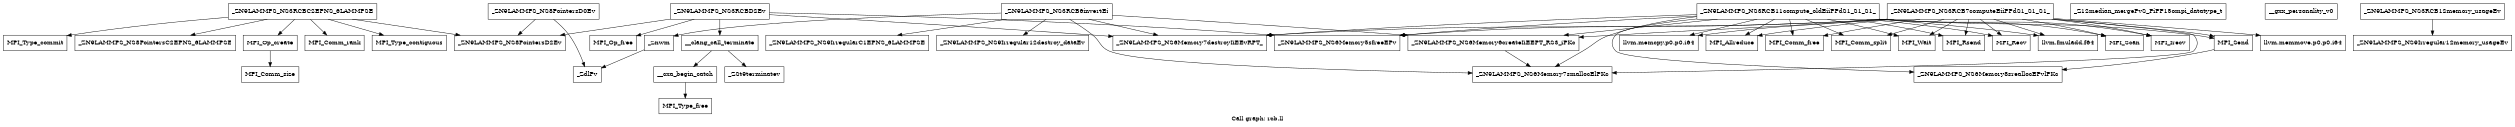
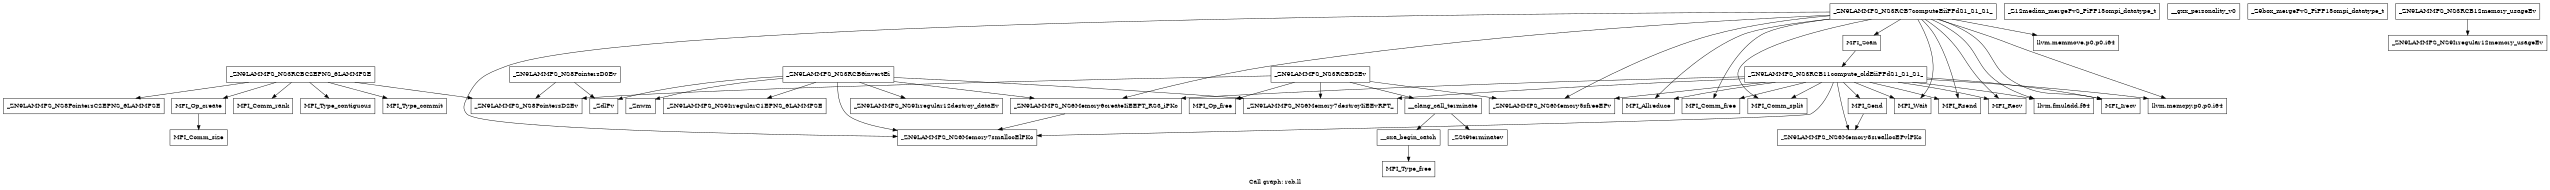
node "_Z9box_mergePvS_PiPP15ompi_datatype_t": added
edge "_ZN9LAMMPS_NS3RCB11compute_oldEiiPPdS1_S1_S1_" -> "MPI_Scan": reversed
edge "_ZN9LAMMPS_NS3RCB7computeEiiPPdS1_S1_S1_" -> "MPI_Send": removed
edge "_ZN9LAMMPS_NS3RCB7computeEiiPPdS1_S1_S1_" -> "_ZN9LAMMPS_NS6Memory7destroyIiEEvRPT_": removed
edge "_Znwm" -> "_ZdlPv": now "_ZN9LAMMPS_NS3RCB6invertEi" -> "_ZdlPv"
